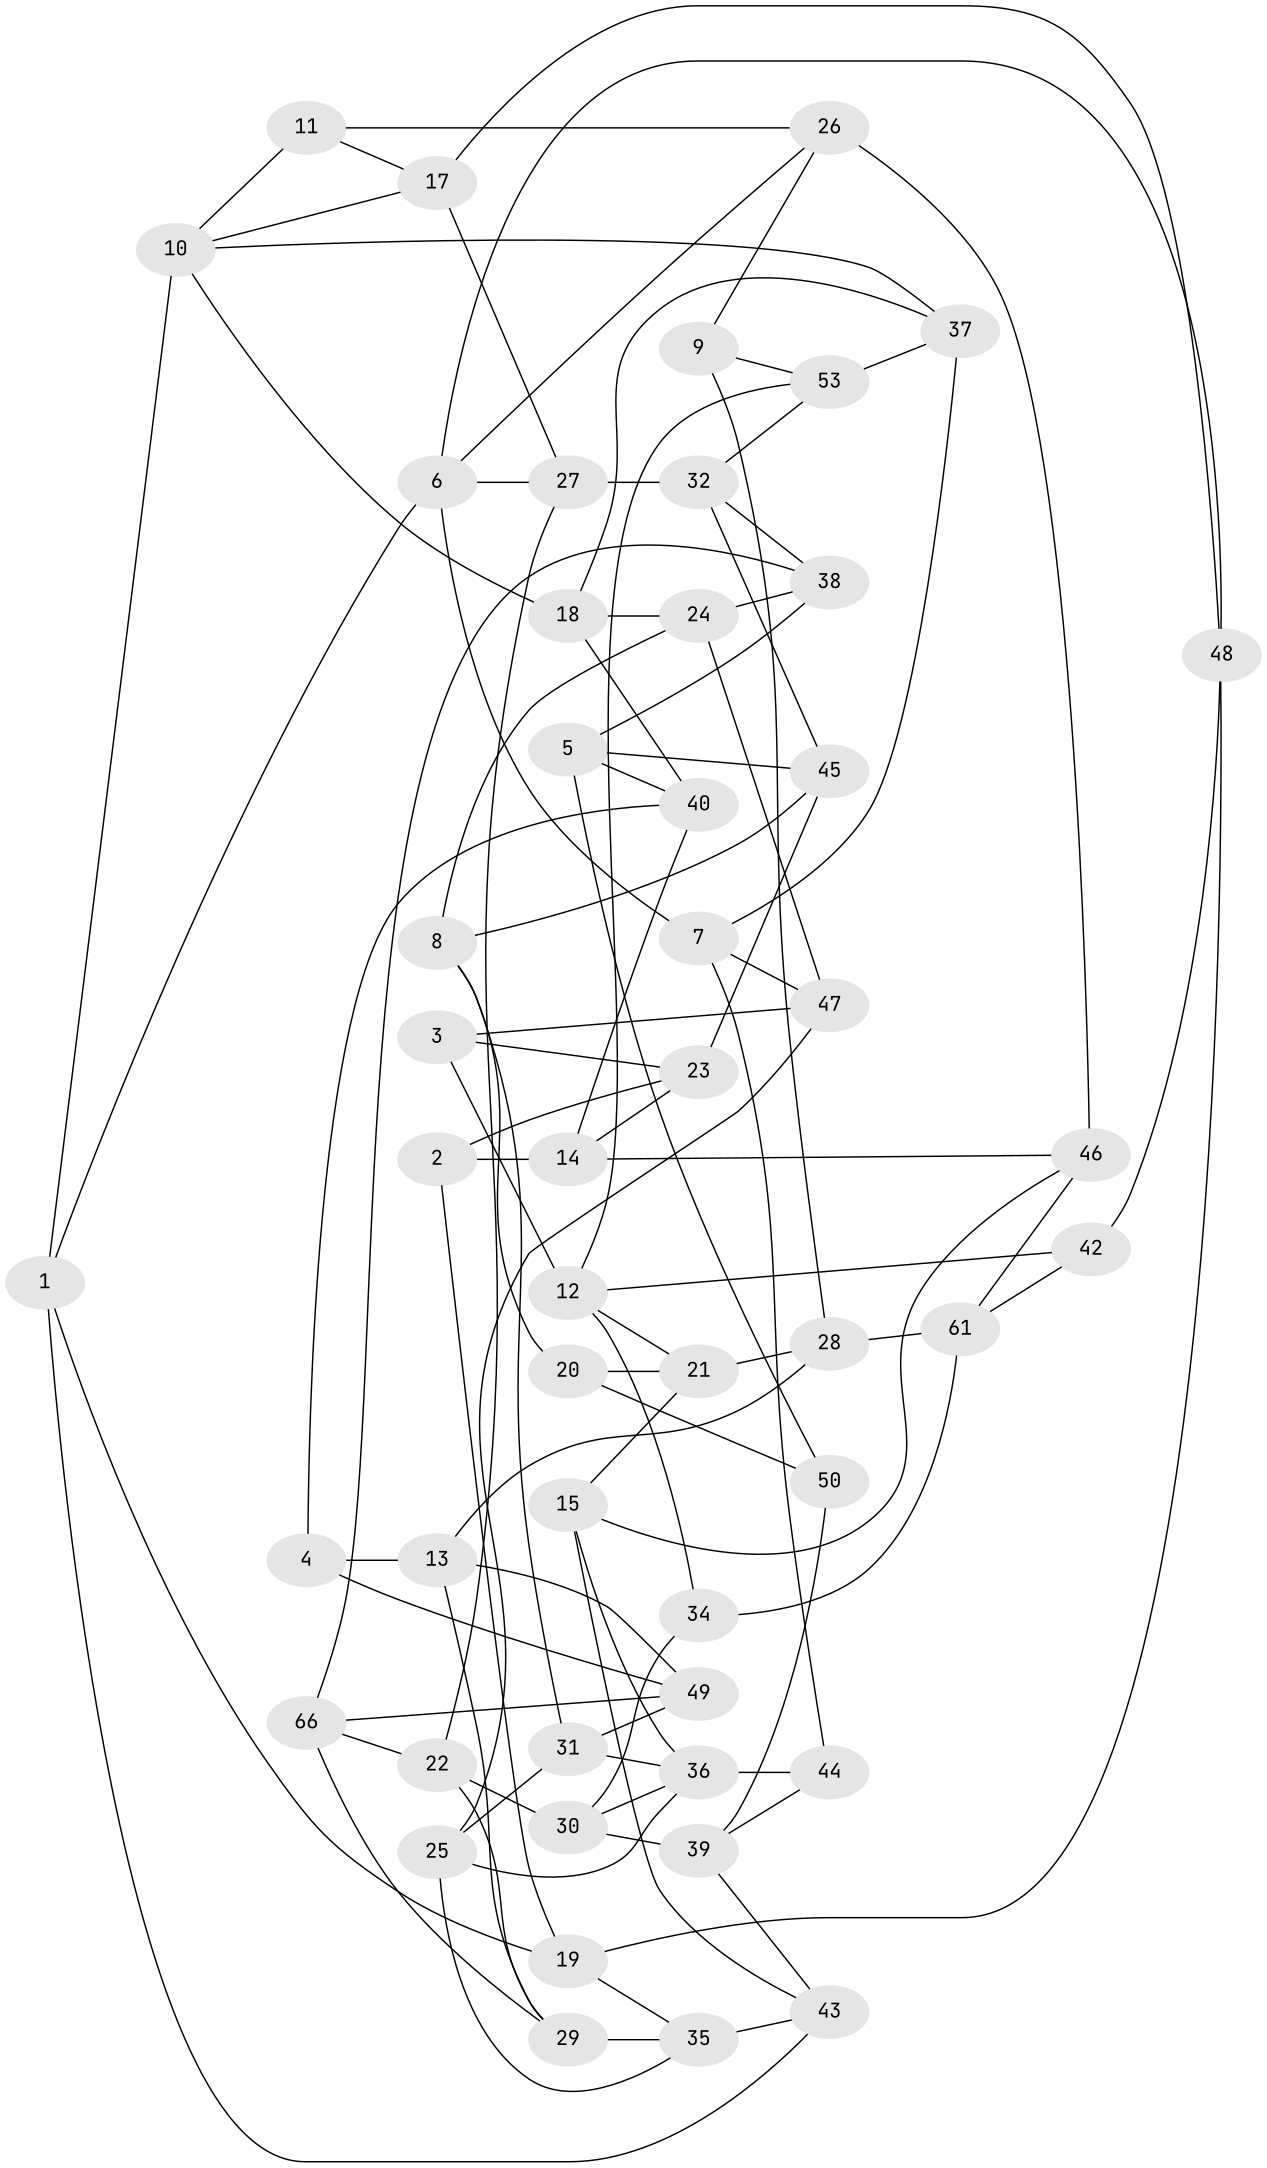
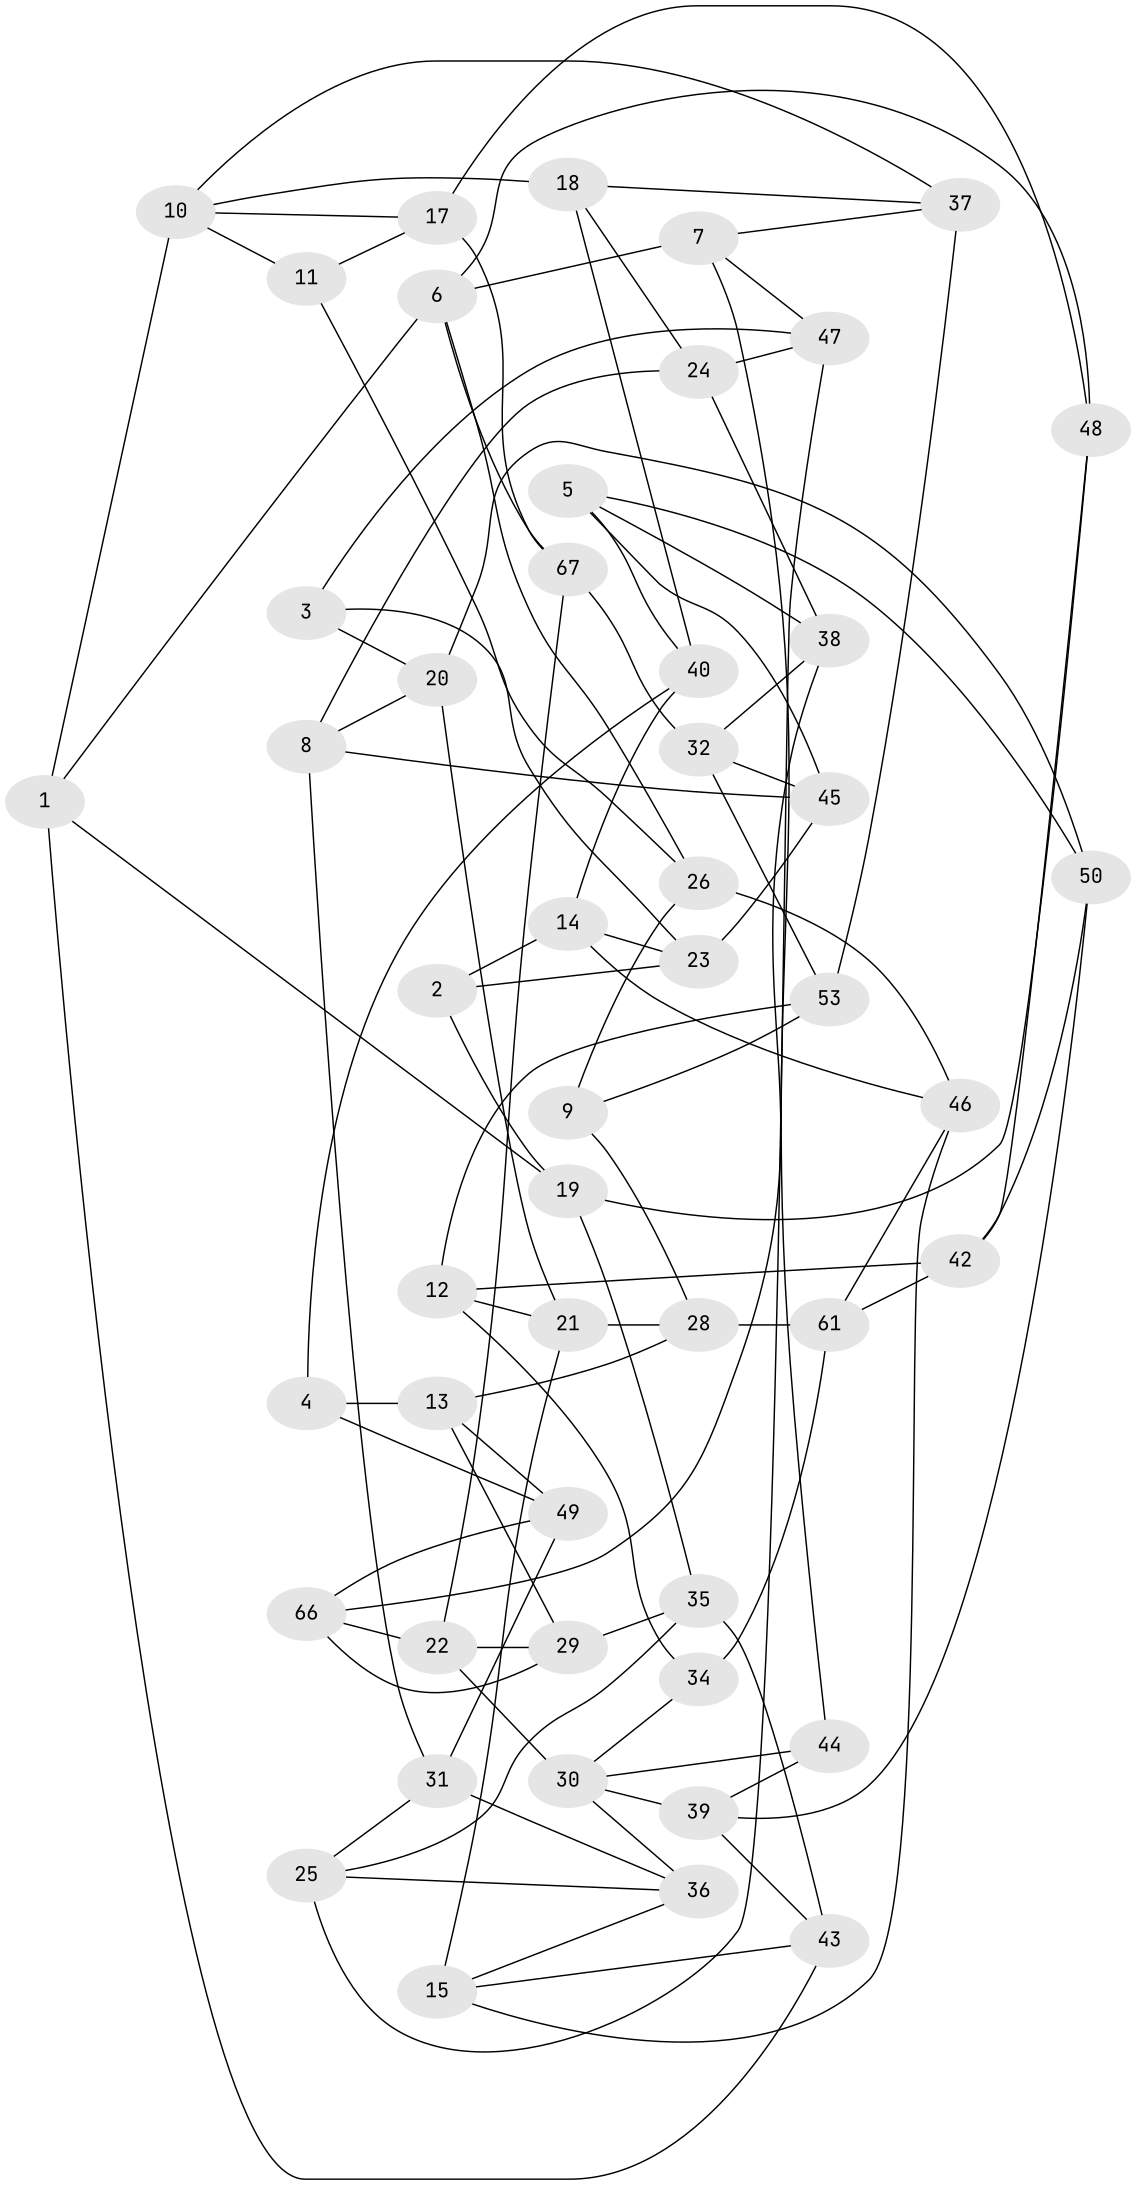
node "27": label "27" -> "67"
edge "50" -- "42": added
edge "3" -- "12": now "3" -- "20"
edge "36" -- "44": now "30" -- "44"
